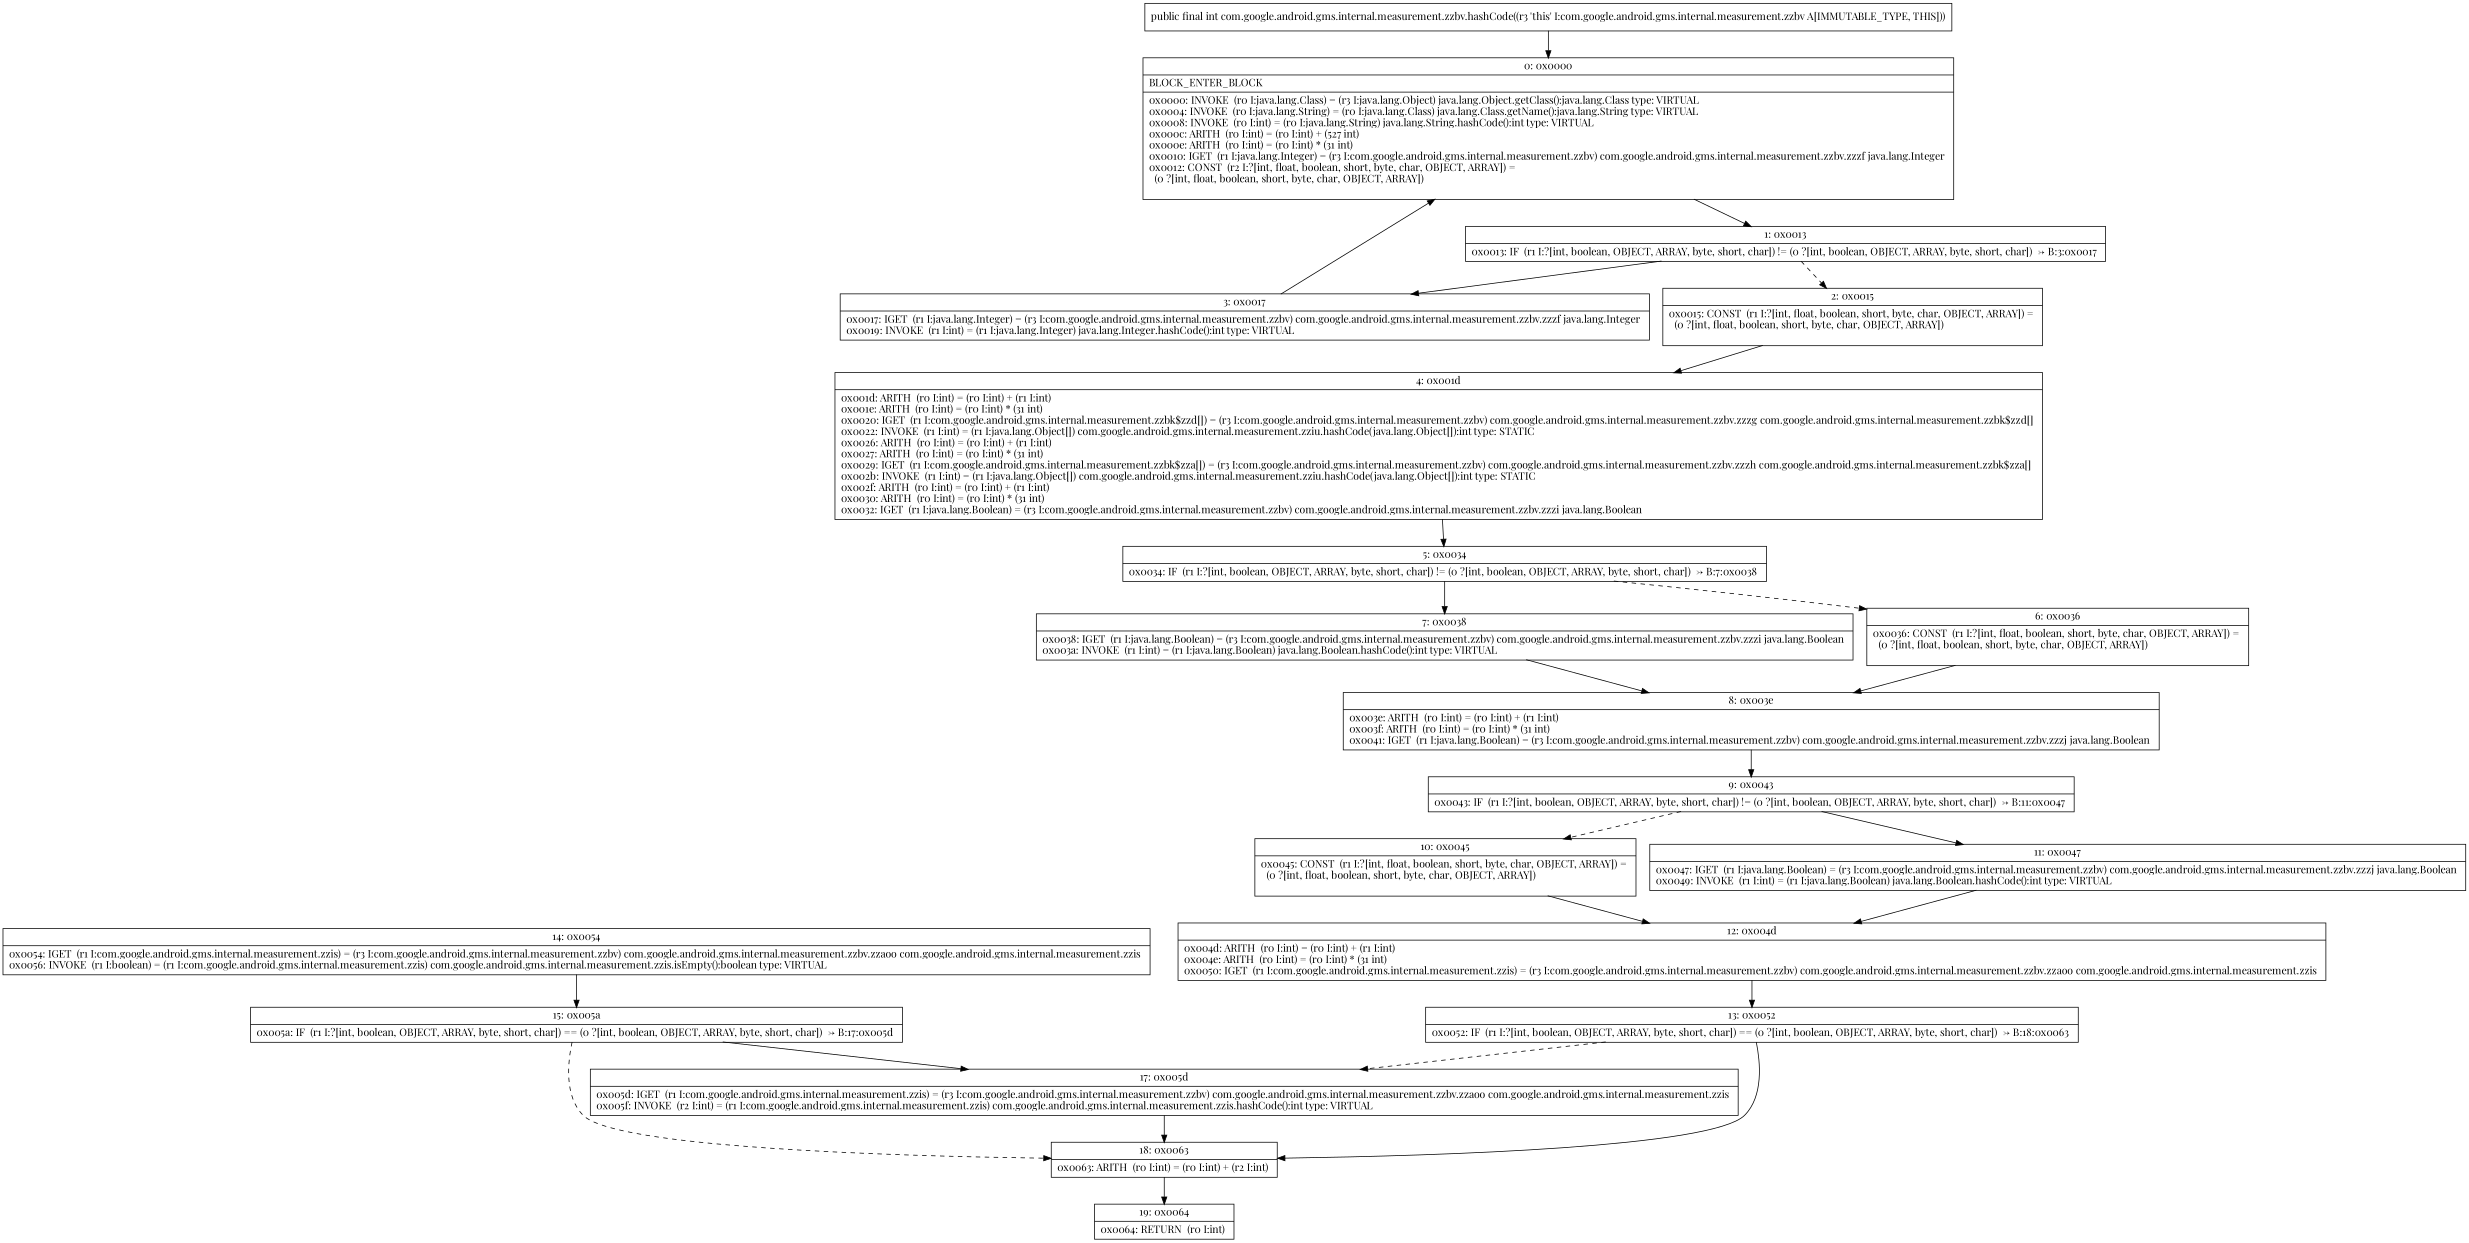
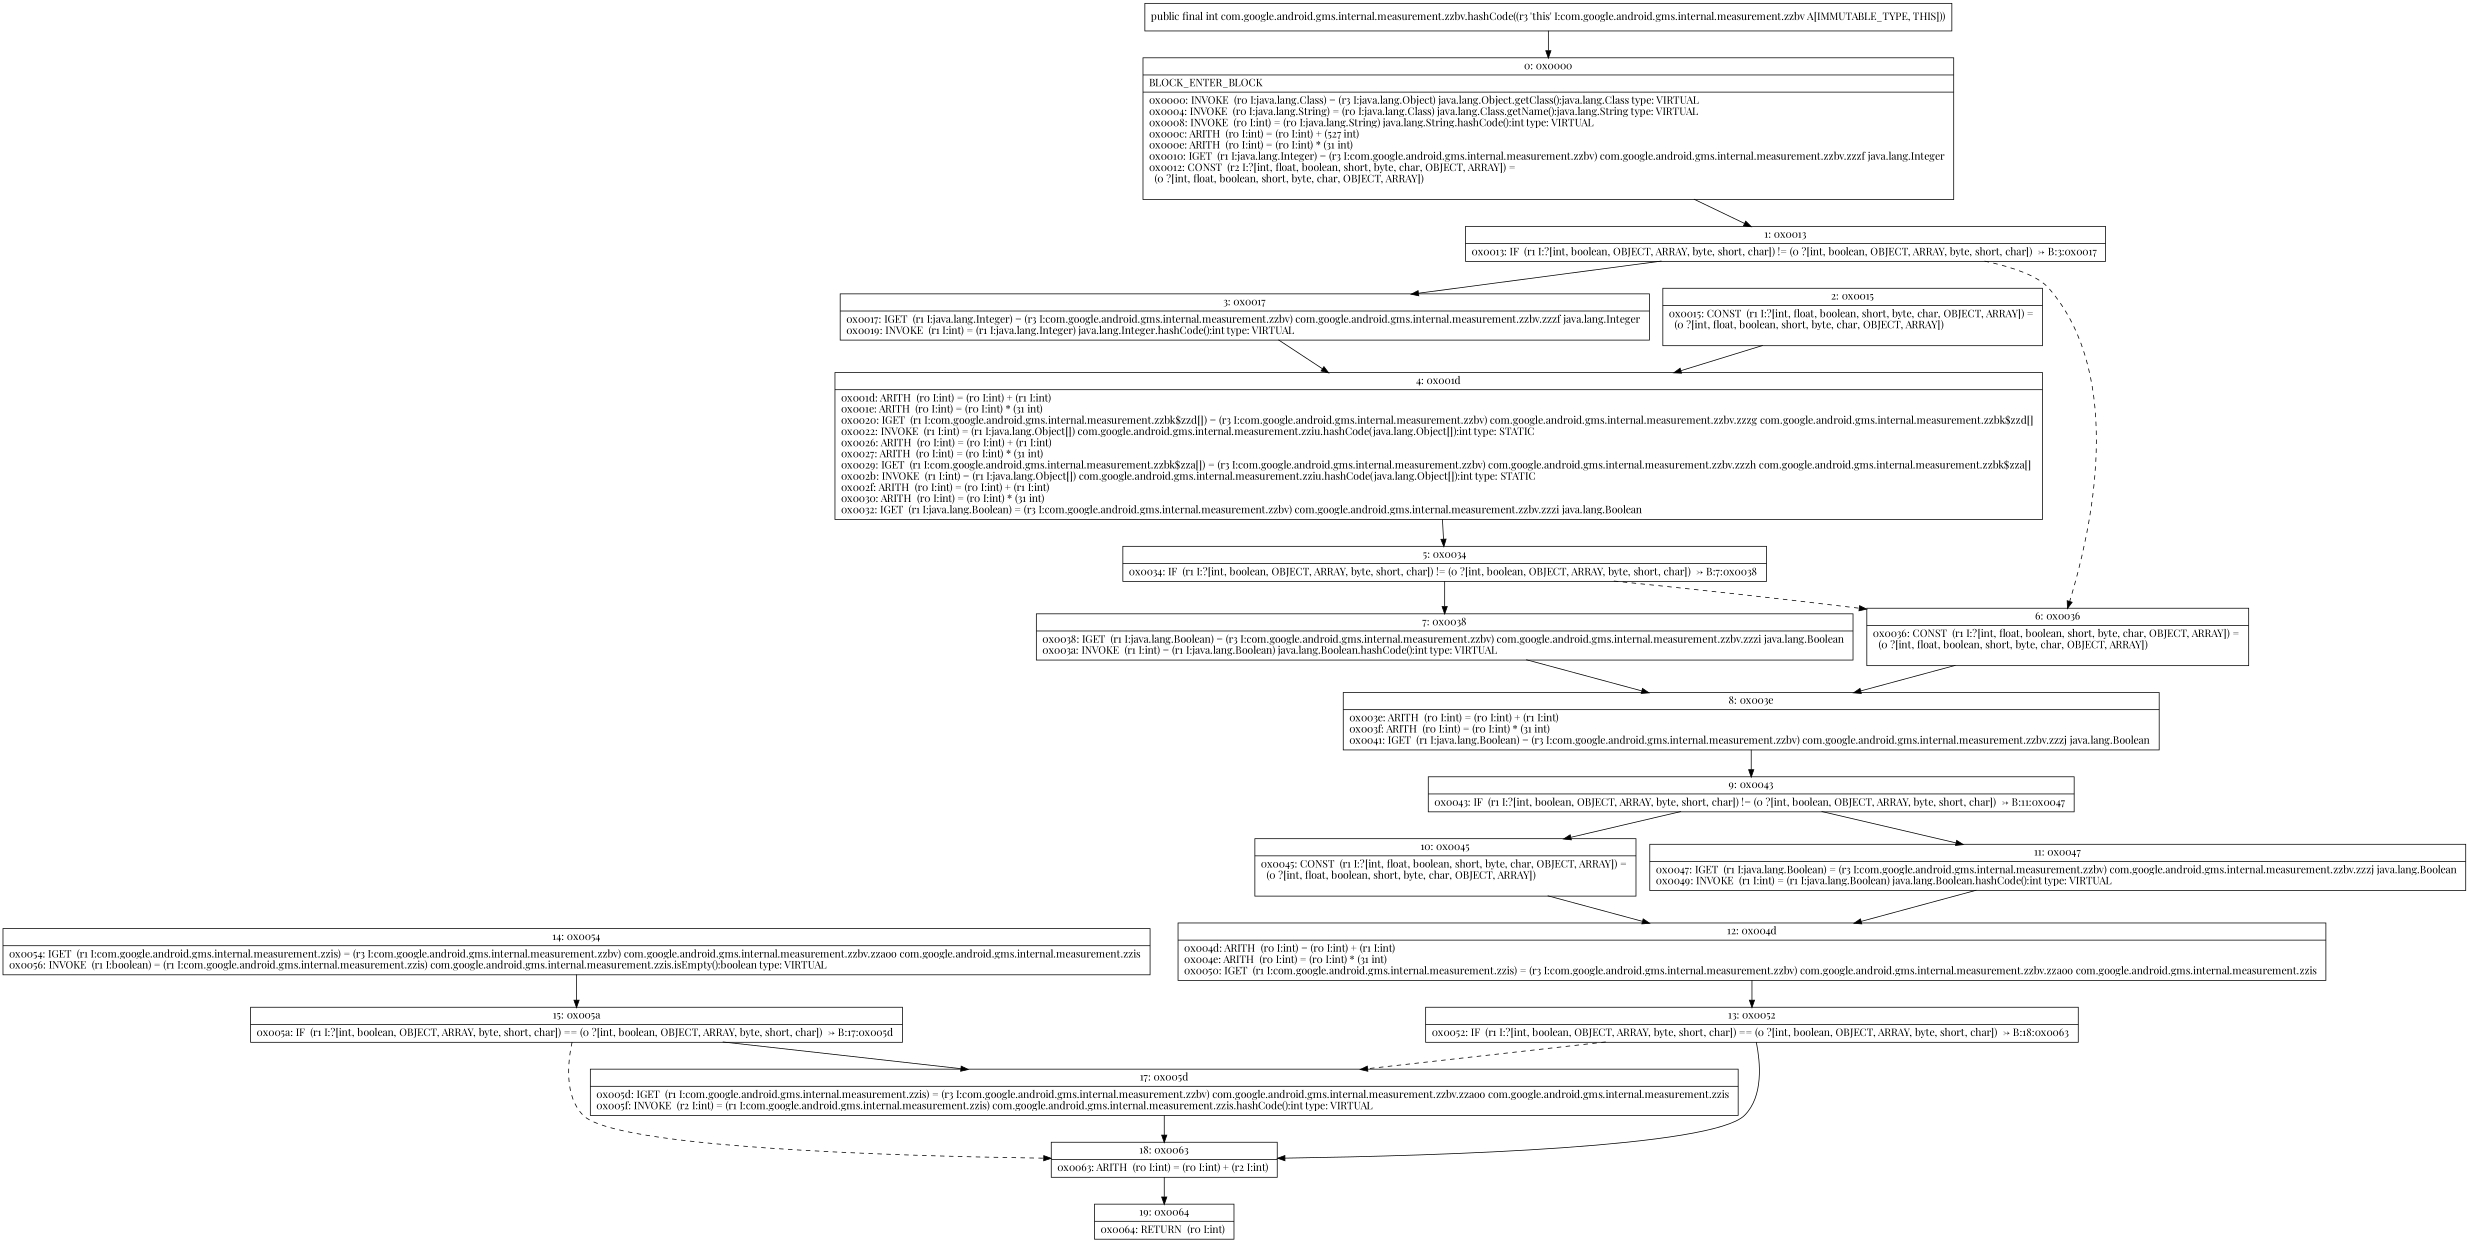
edge "3: 0x0017" -> "0: 0x0000": now "3: 0x0017" -> "4: 0x001d"
edge "1: 0x0013" -> "2: 0x0015": now "1: 0x0013" -> "6: 0x0036"
edge "9: 0x0043" -> "10: 0x0045": style dashed -> solid
